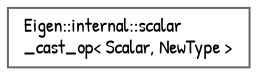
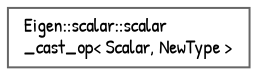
node "Eigen::internal::scalar _cast_op< Scalar, NewType >": label "Eigen::internal::scalar _cast_op< Scalar, NewType >" -> "Eigen::scalar::scalar _cast_op< Scalar, NewType >"
